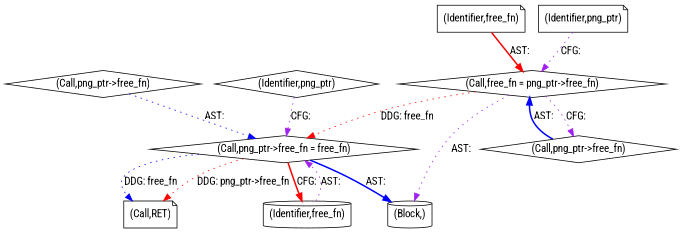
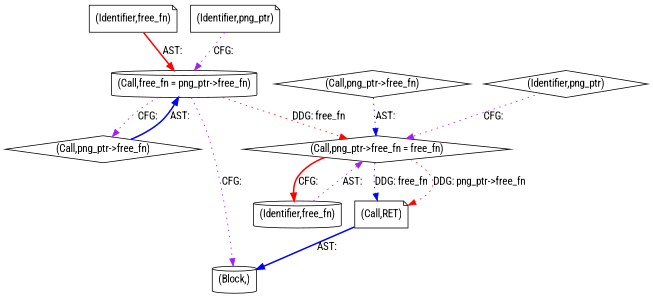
node "(Call,free_fn = png_ptr->free_fn)": shape diamond -> cylinder
edge "(Call,free_fn = png_ptr->free_fn)" -> "(Block,)": label "AST: " -> "CFG: "
edge "(Call,png_ptr->free_fn = free_fn)" -> "(Block,)": now "(Call,RET)" -> "(Block,)"
